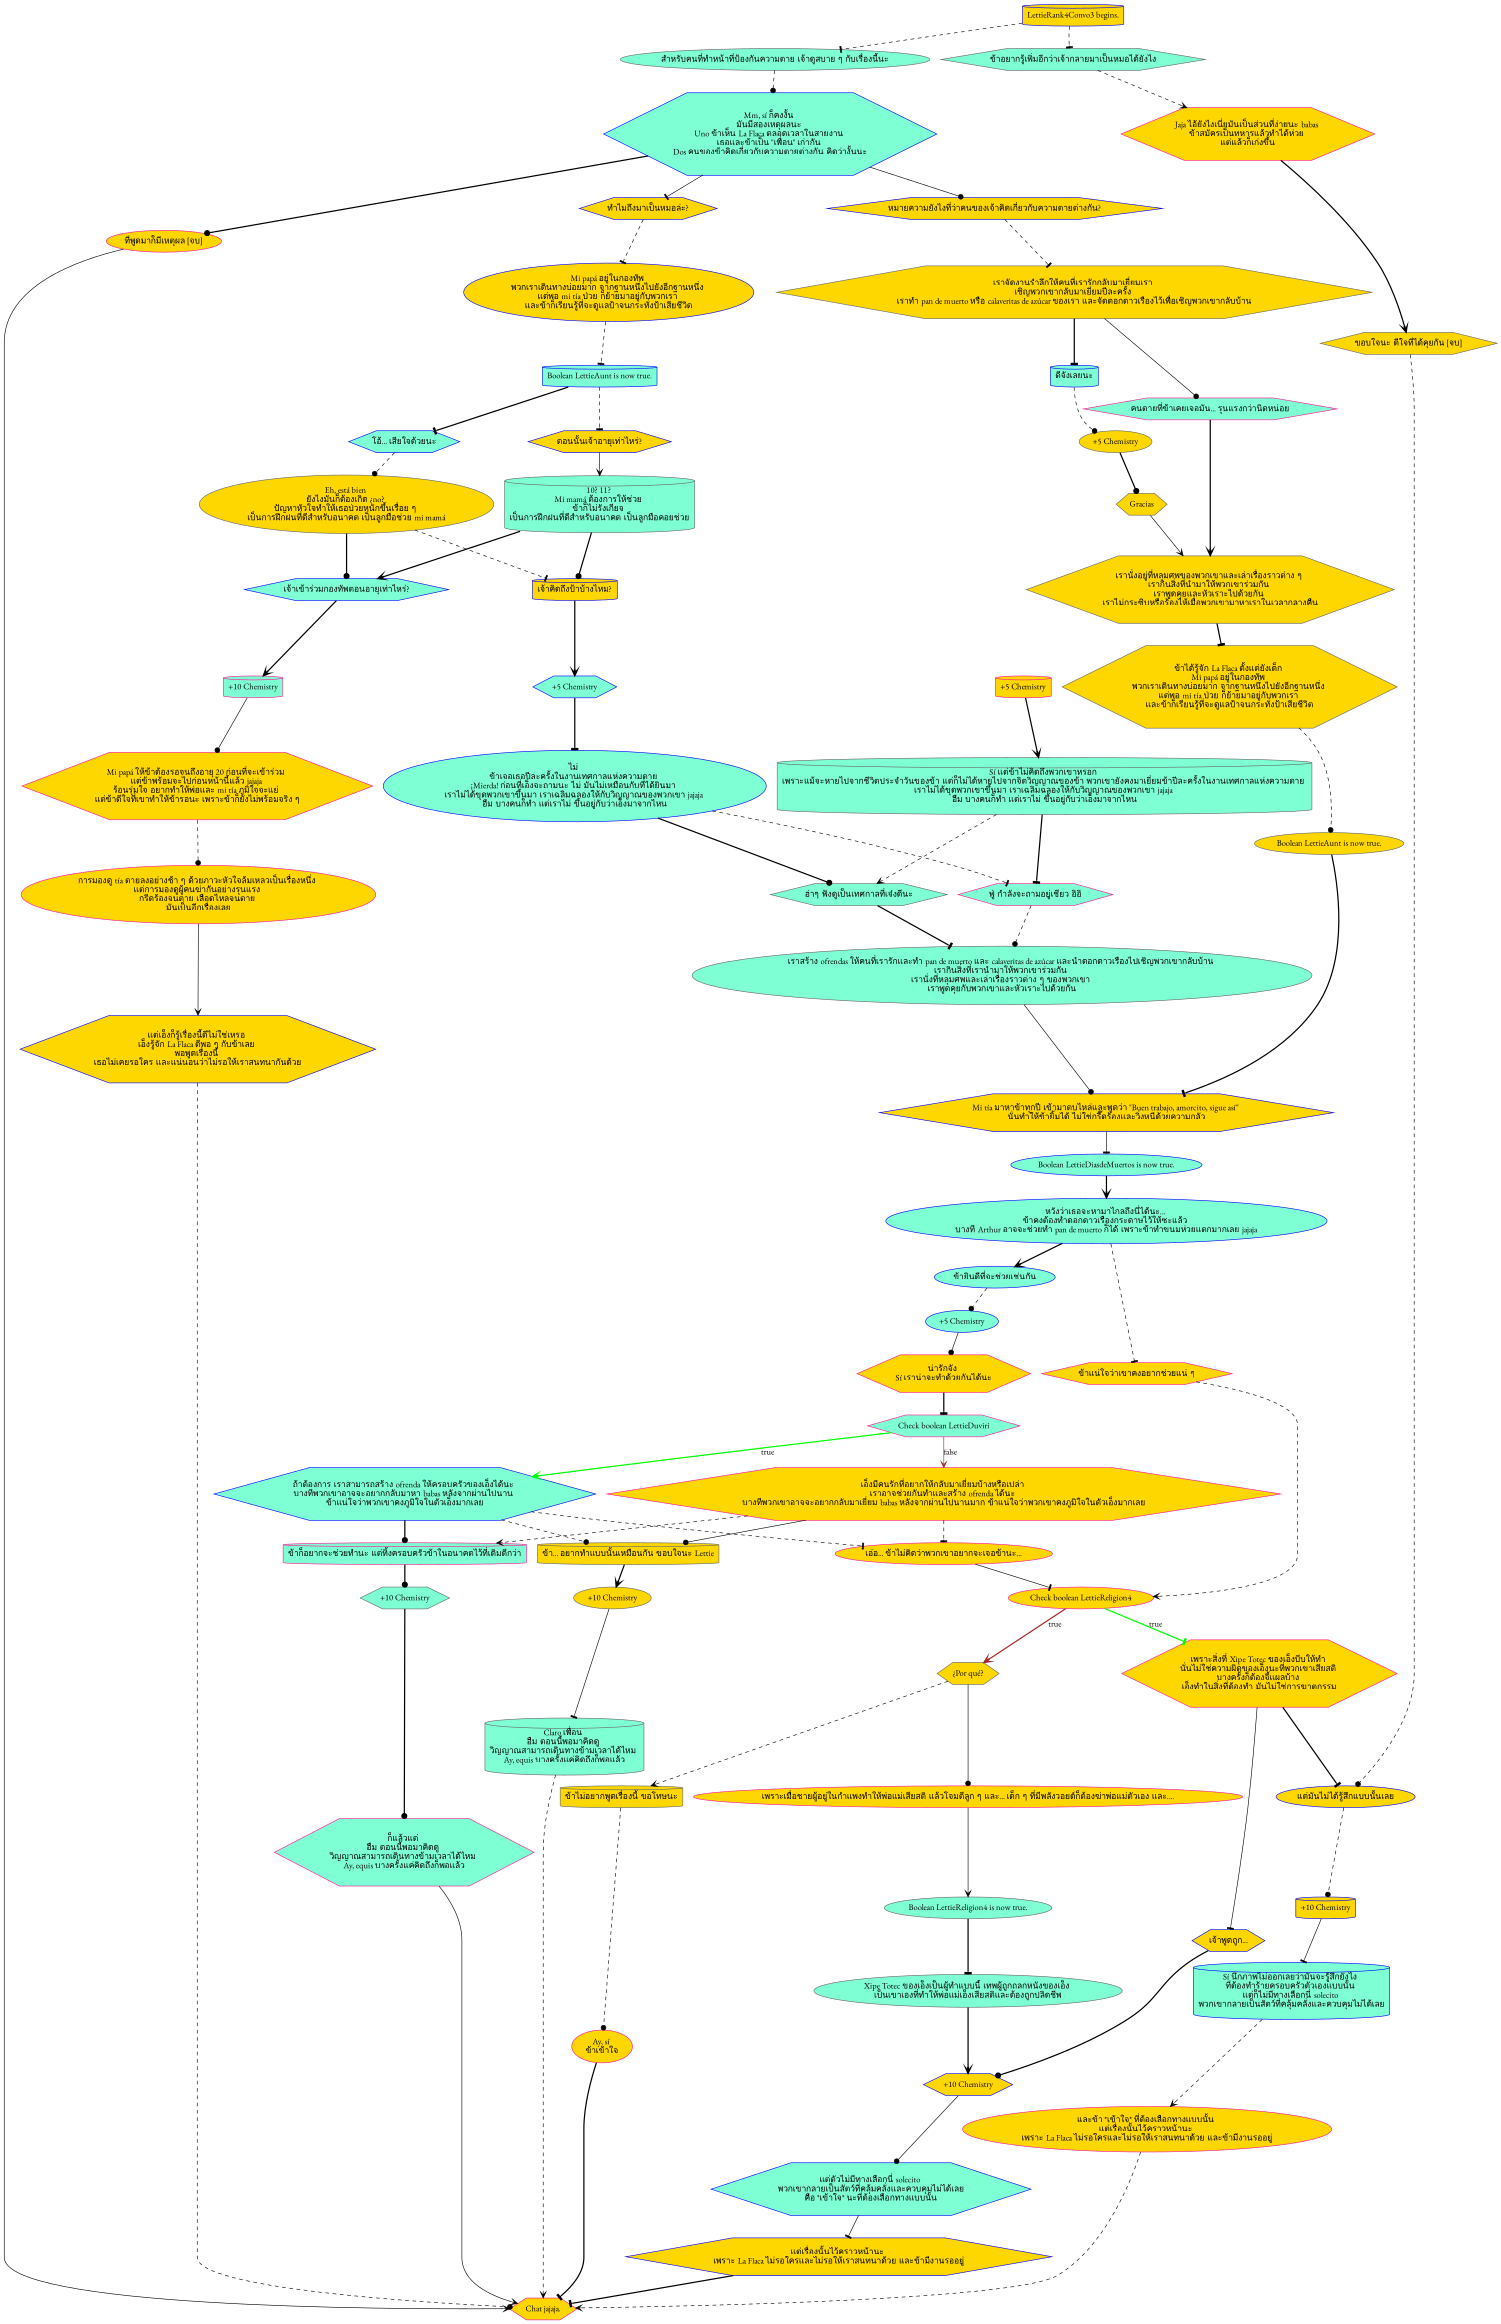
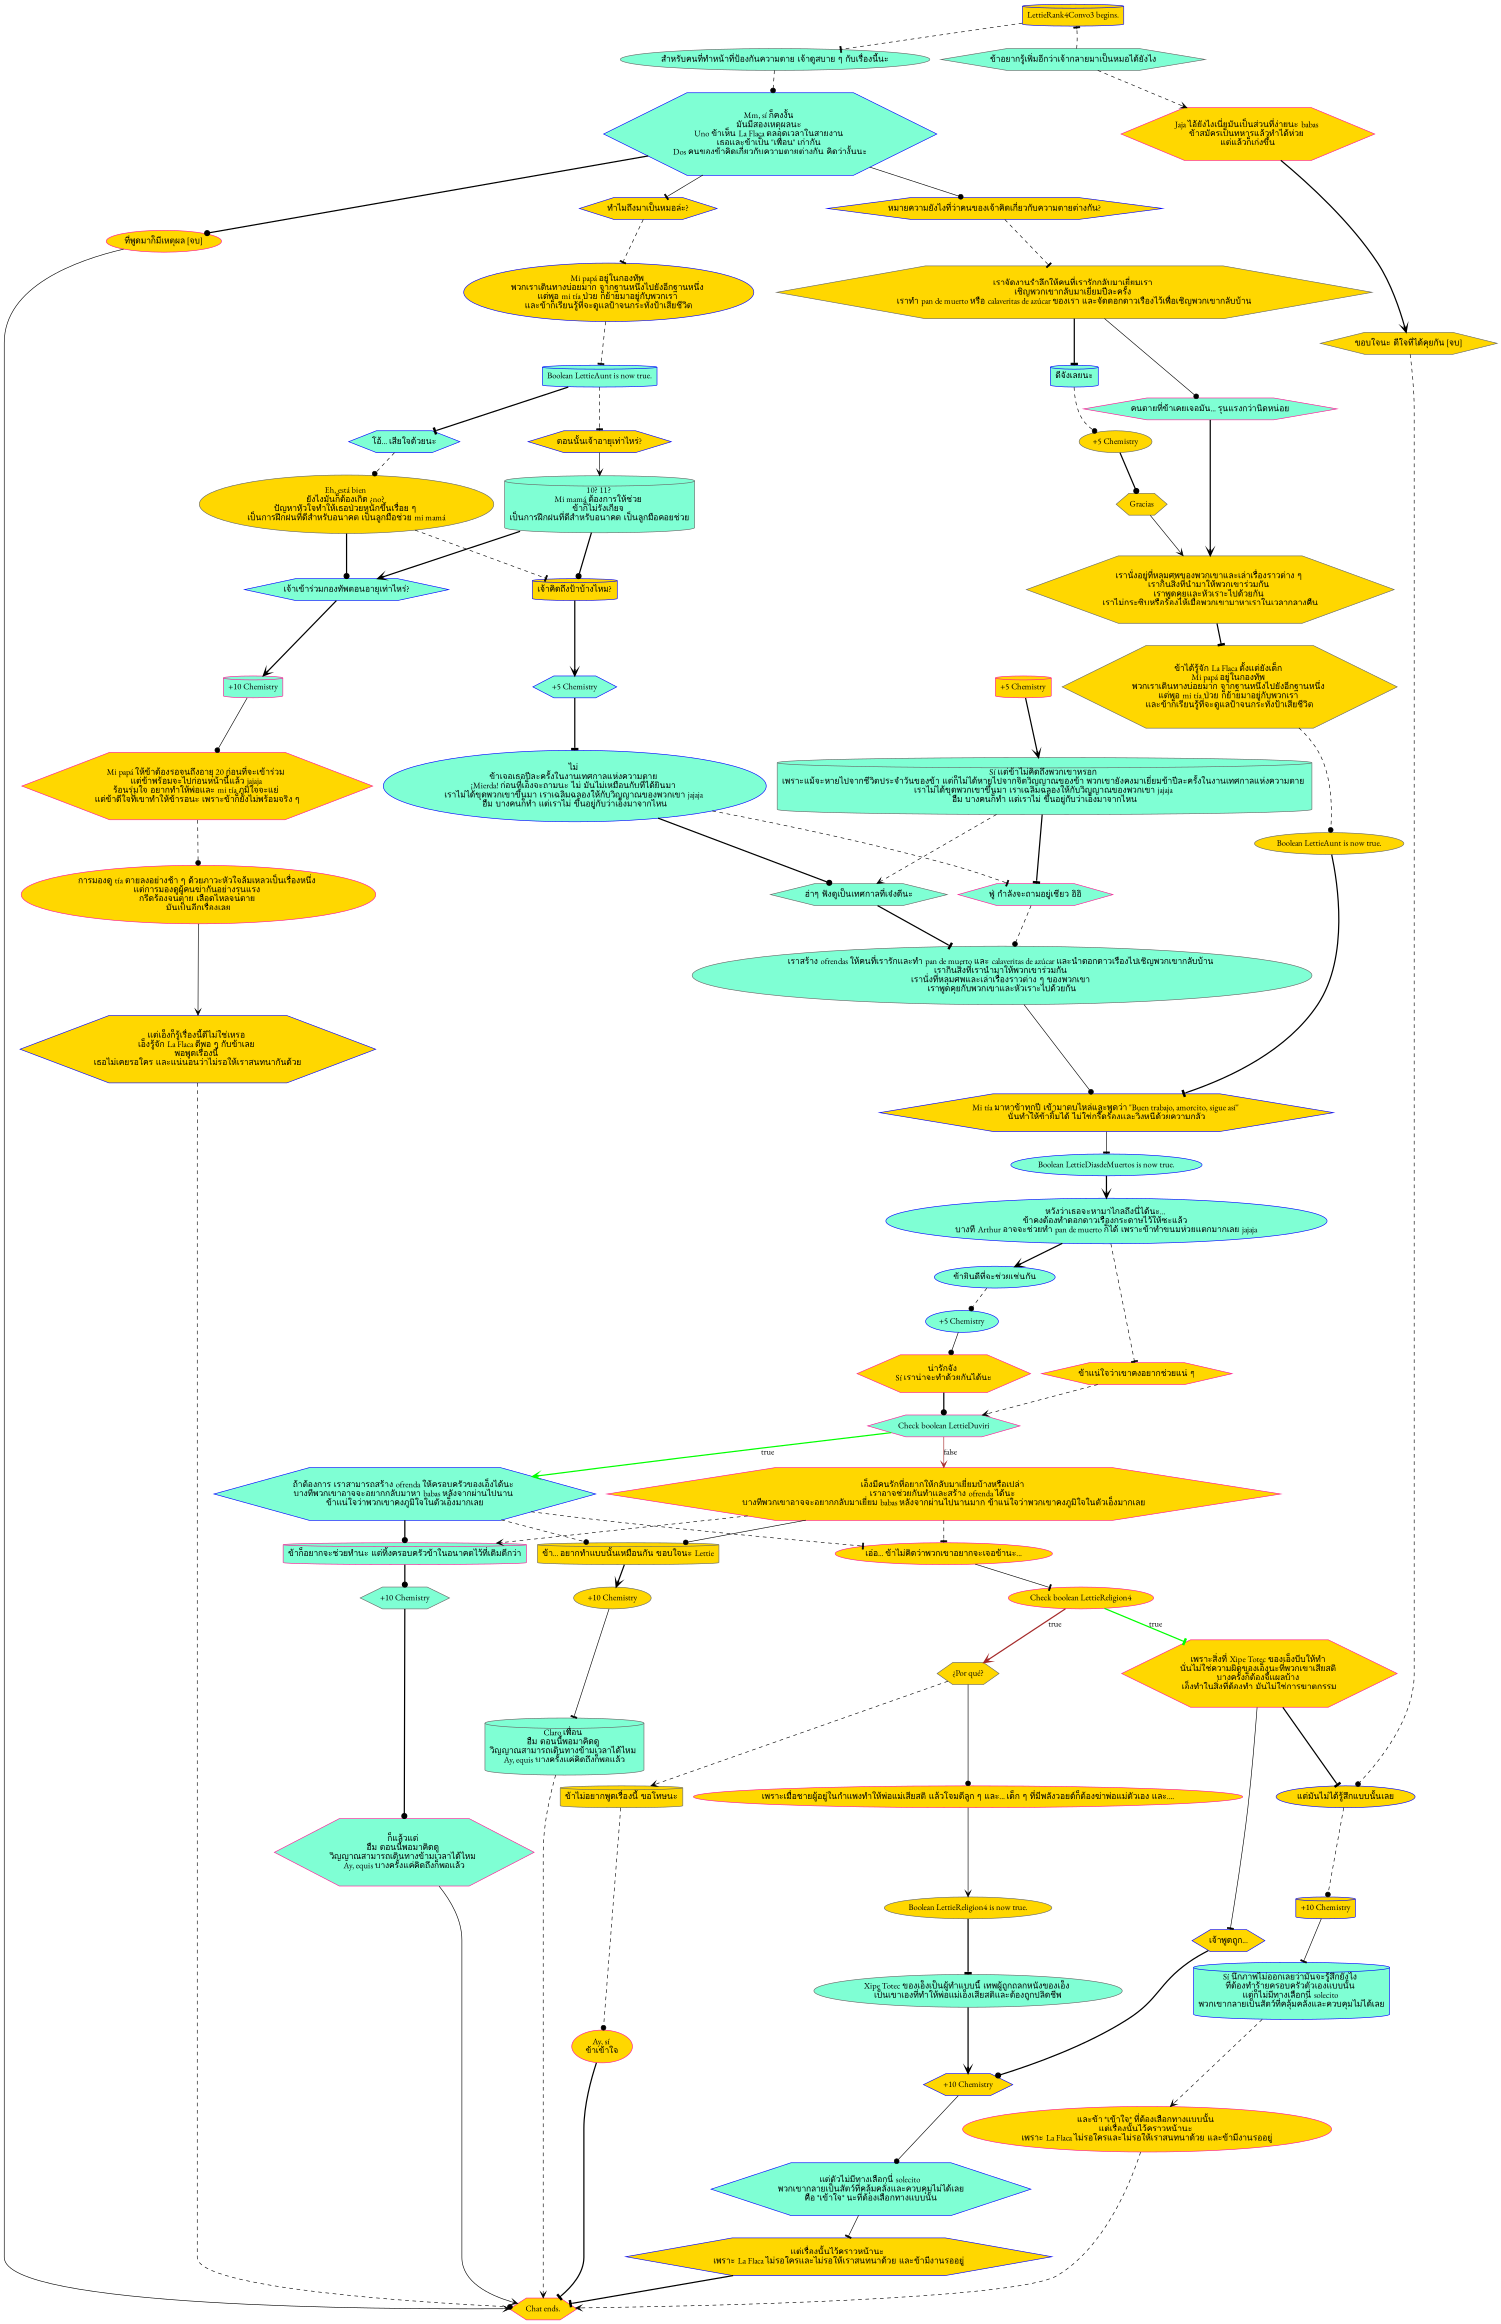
edge "LettieRank4Convo3 begins." -> "ข้าอยากรู้เพิ่มอีกว่าเจ้ากลายมาเป็นหมอได้ยังไง": reversed
edge "น่ารักจัง Sí เราน่าจะทำด้วยกันได้นะ" -> "Check boolean LettieDuviri": arrowhead tee -> dot
edge "ข้าแน่ใจว่าเขาคงอยากช่วยแน่ ๆ" -> "Check boolean LettieReligion4": now "ข้าแน่ใจว่าเขาคงอยากช่วยแน่ ๆ" -> "Check boolean LettieDuviri"
node "Boolean LettieReligion4 is now true.": fillcolor aquamarine -> gold
node "Chat jajaja.": label "Chat jajaja." -> "Chat ends."
